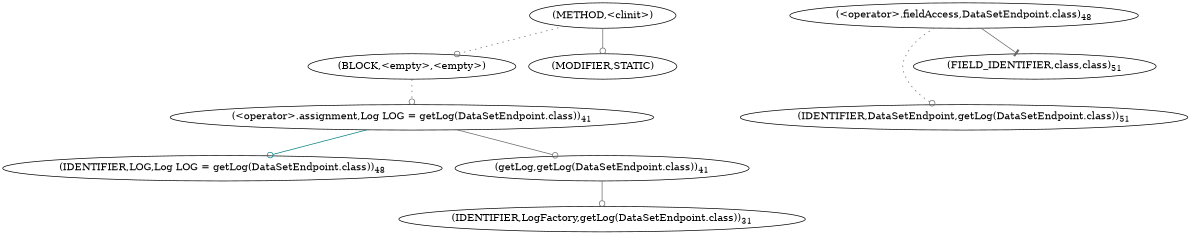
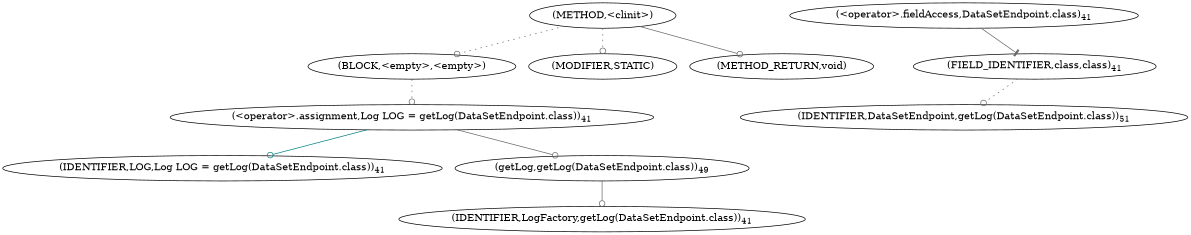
node "(<operator>.fieldAccess,DataSetEndpoint.class)": text "48" -> "41"
edge "(METHOD,<clinit>)" -> "(MODIFIER,STATIC)": style solid -> dotted
edge "(<operator>.fieldAccess,DataSetEndpoint.class)" -> "(IDENTIFIER,DataSetEndpoint,getLog(DataSetEndpoint.class))": now "(FIELD_IDENTIFIER,class,class)" -> "(IDENTIFIER,DataSetEndpoint,getLog(DataSetEndpoint.class))"
node "(FIELD_IDENTIFIER,class,class)": text "51" -> "41"
node "(METHOD_RETURN,void)": added
node "(IDENTIFIER,LOG,Log LOG = getLog(DataSetEndpoint.class))": text "48" -> "41"
node "(getLog,getLog(DataSetEndpoint.class))": text "41" -> "49"
node "(IDENTIFIER,LogFactory,getLog(DataSetEndpoint.class))": text "31" -> "41"
